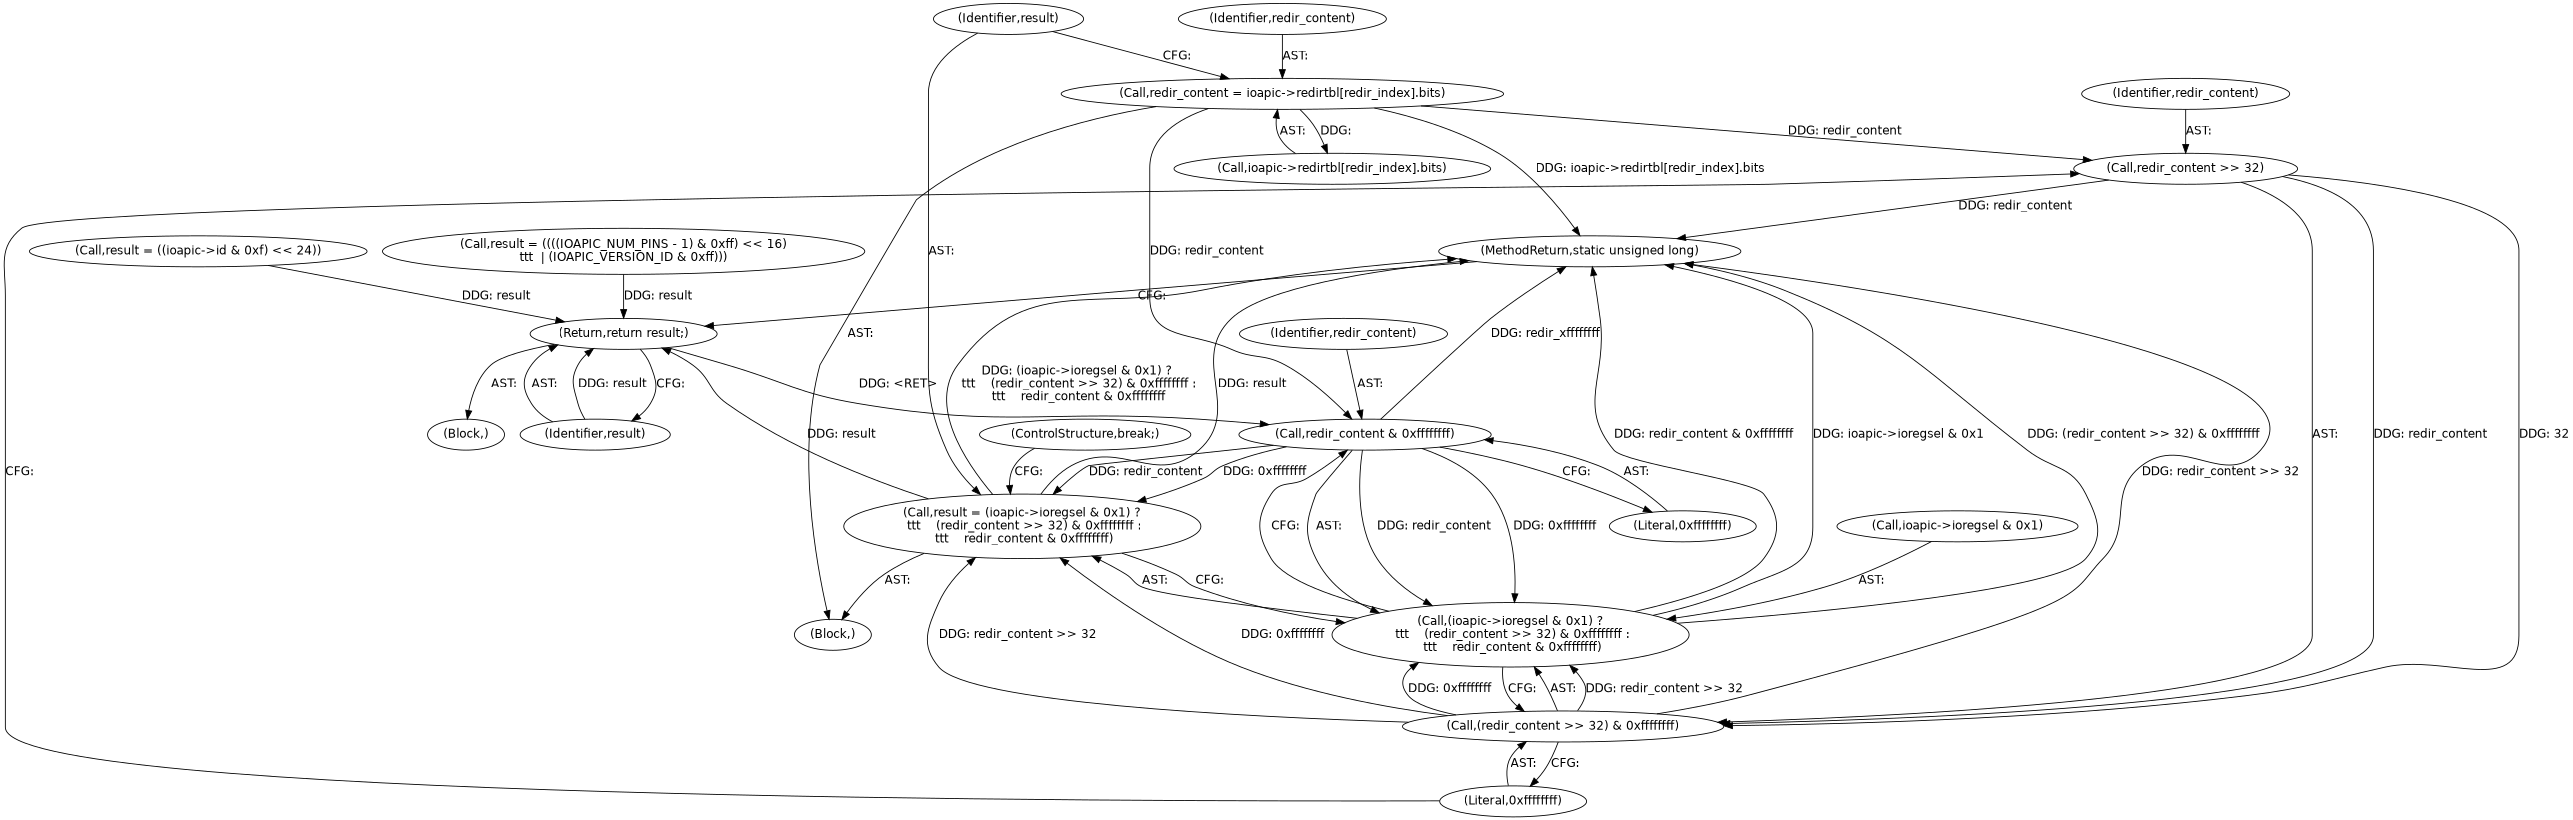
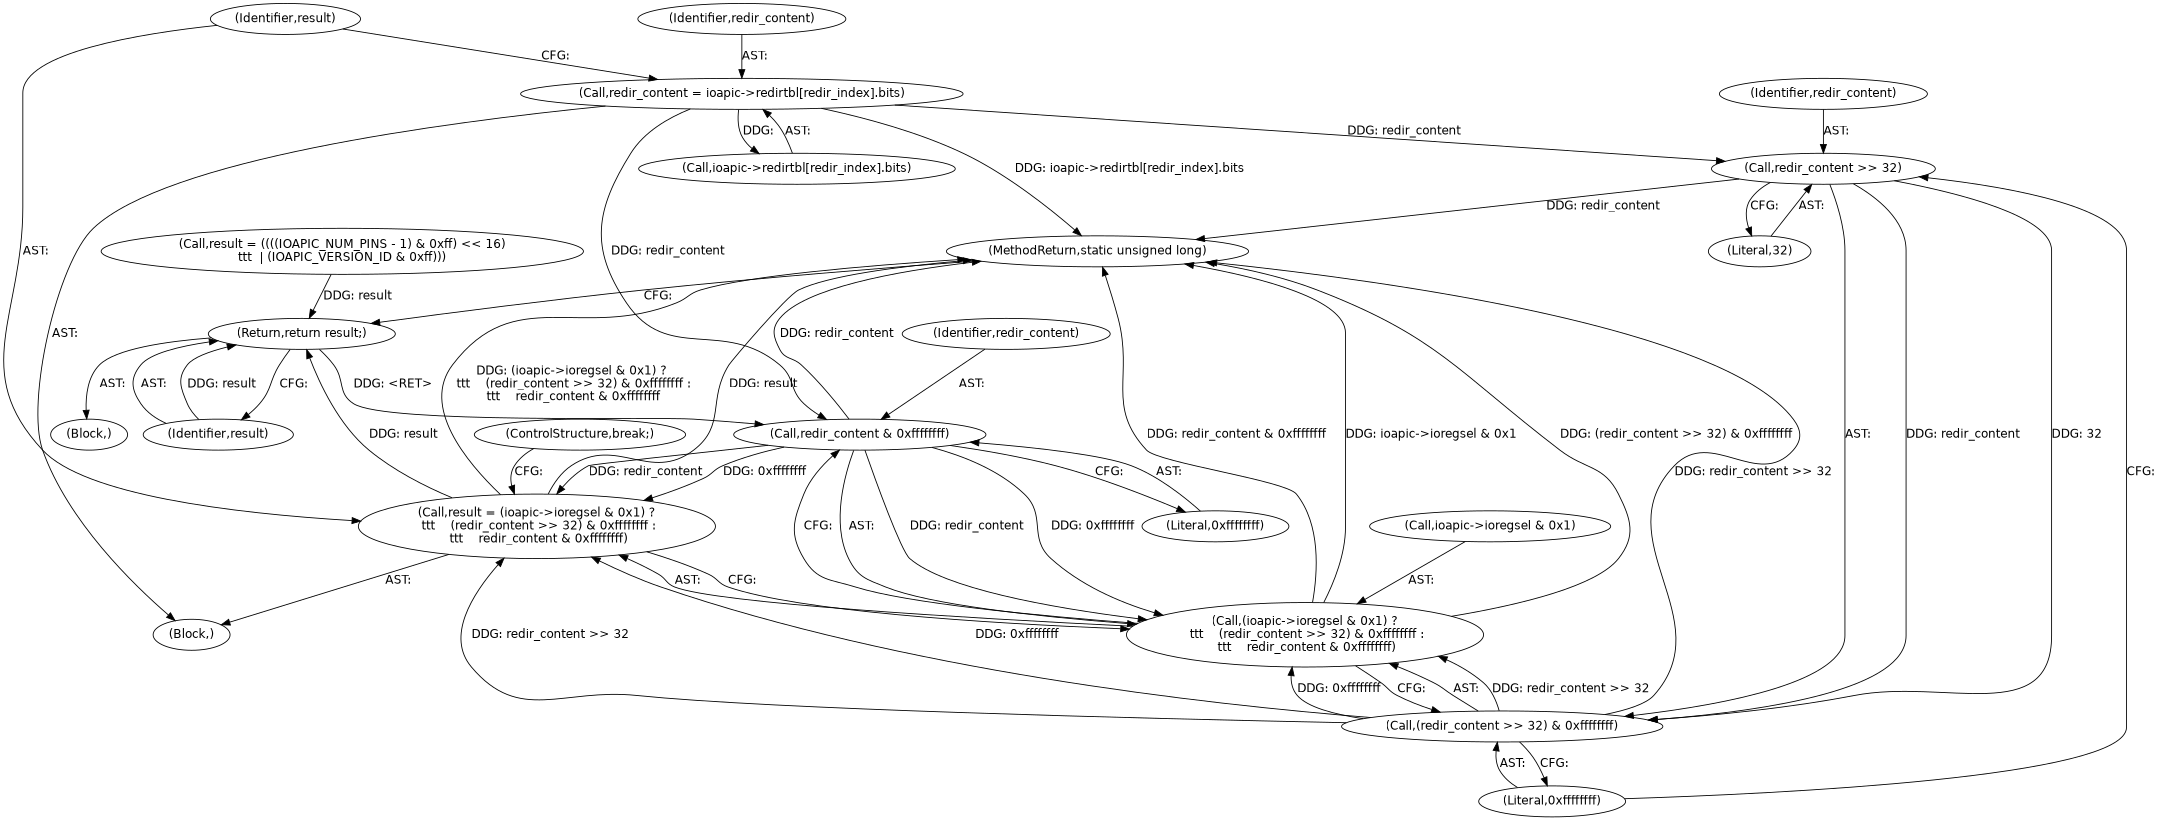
node "(Call,result = ((ioapic->id & 0xf) << 24))": removed
node "(Literal,32)": added
edge "(Call,redir_content & 0xffffffff)" -> "(MethodReturn,static unsigned long)": label "DDG: redir_xffffffff" -> "DDG: redir_content"
